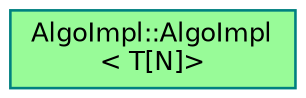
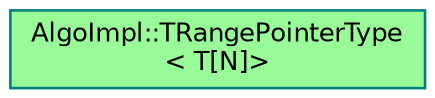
node "AlgoImpl::AlgoImpl < T[N]>": label "AlgoImpl::AlgoImpl < T[N]>" -> "AlgoImpl::TRangePointerType < T[N]>"
